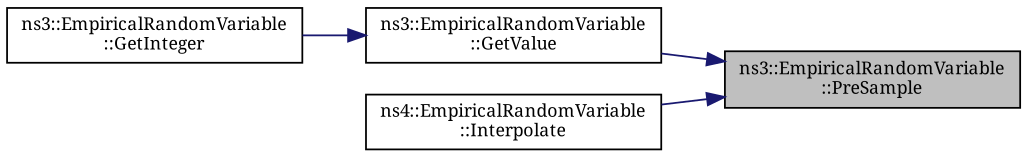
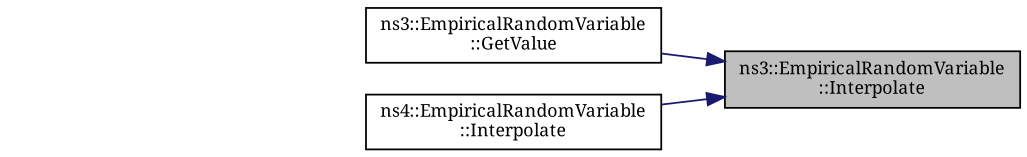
node "ns3::EmpiricalRandomVariable ::GetInteger": removed
node "ns3::EmpiricalRandomVariable ::PreSample": label "ns3::EmpiricalRandomVariable ::PreSample" -> "ns3::EmpiricalRandomVariable ::Interpolate"
